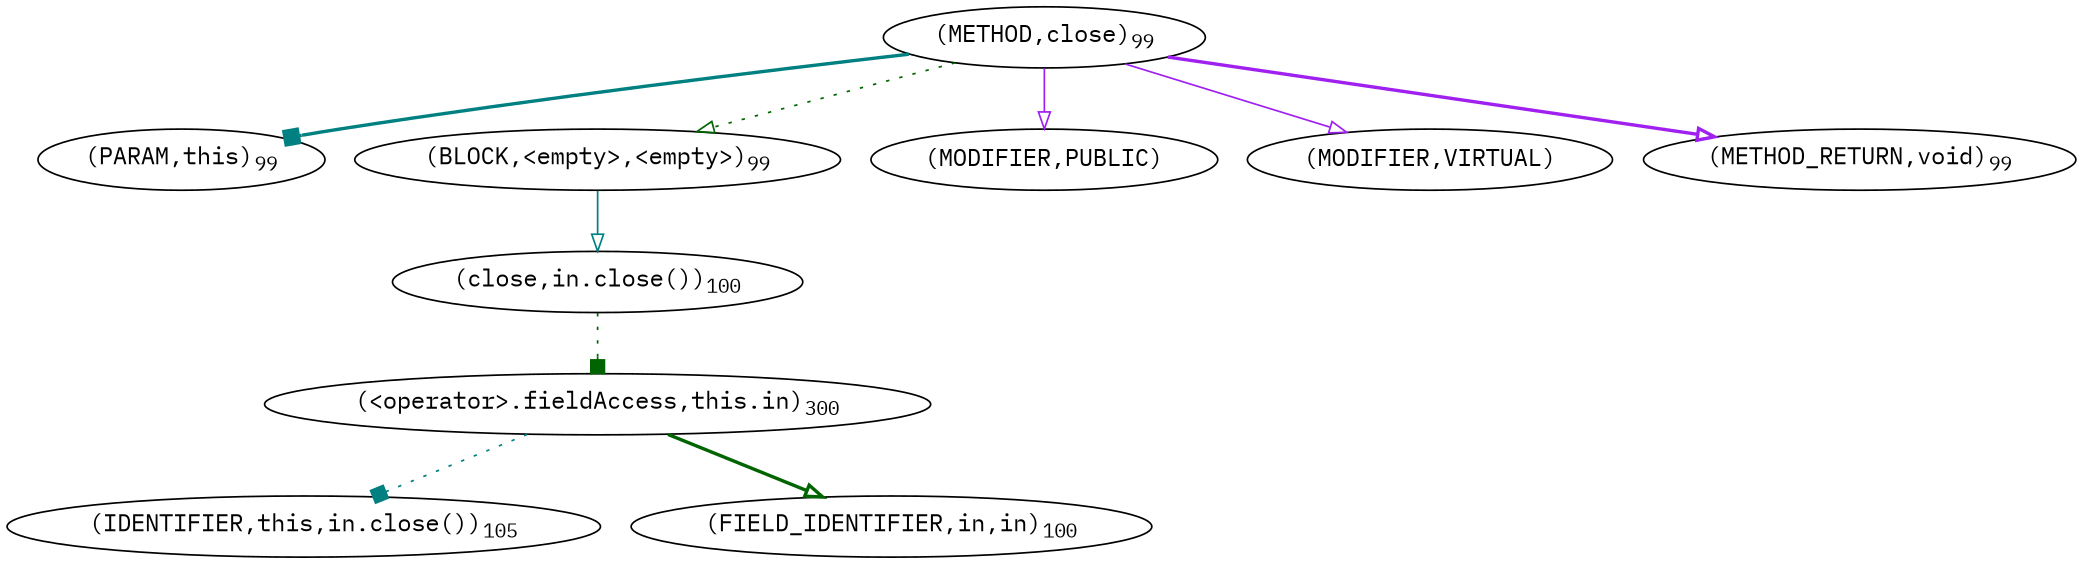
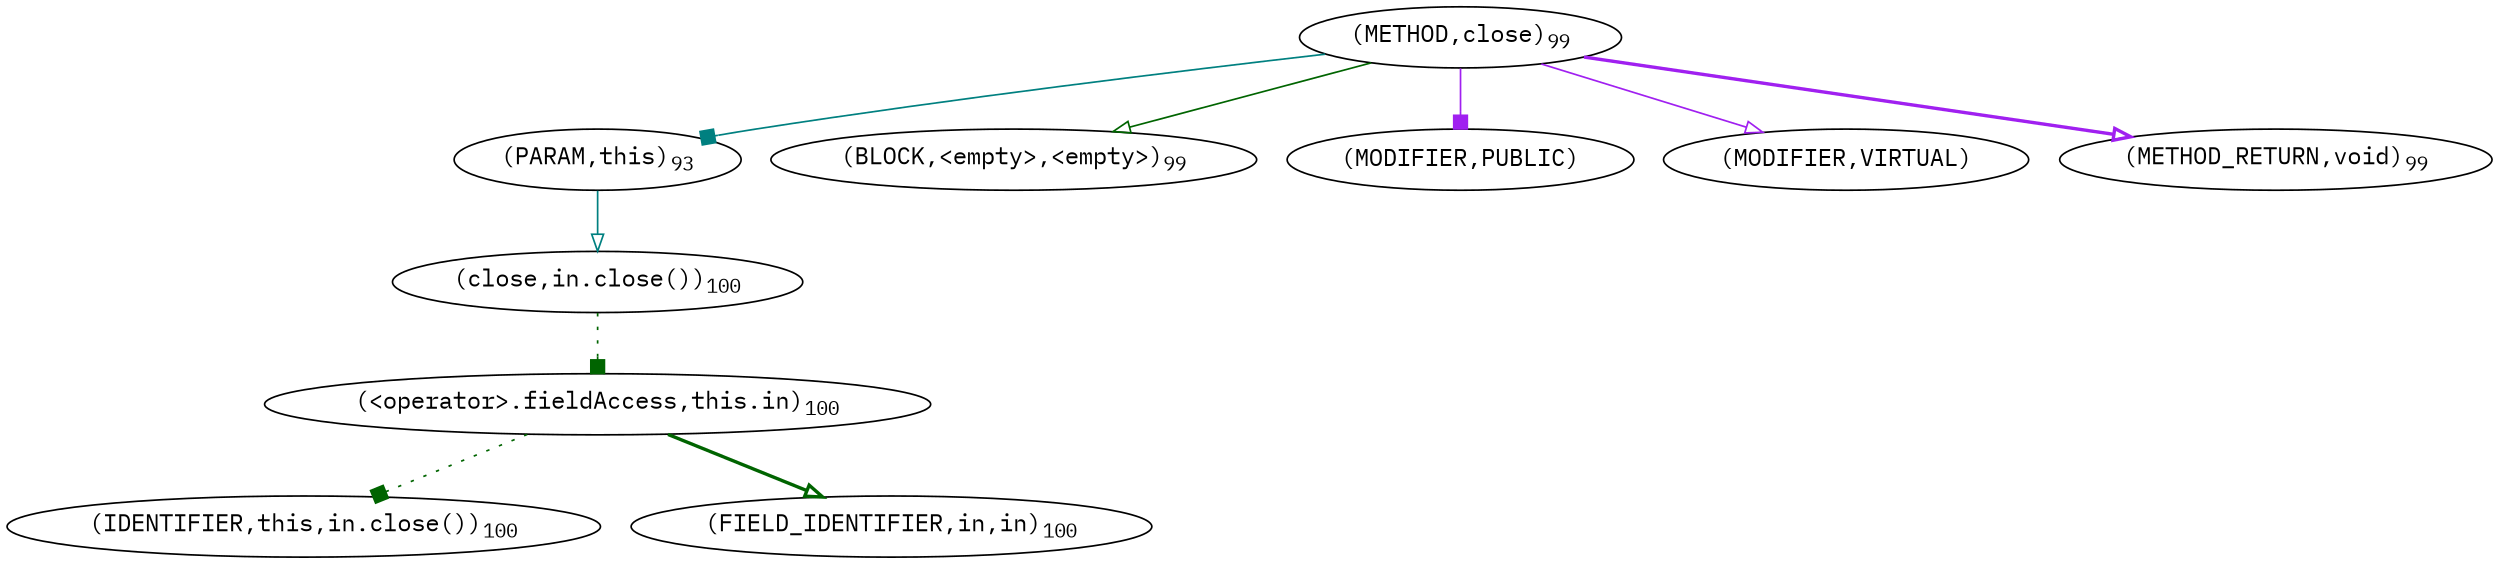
edge "(METHOD,close)" -> "(MODIFIER,PUBLIC)": arrowhead onormal -> box
edge "(METHOD,close)" -> "(PARAM,this)": style bold -> solid
edge "(METHOD,close)" -> "(BLOCK,<empty>,<empty>)": style dotted -> solid
node "(PARAM,this)": text "99" -> "93"
edge "(BLOCK,<empty>,<empty>)" -> "(close,in.close())": now "(PARAM,this)" -> "(close,in.close())"
node "(<operator>.fieldAccess,this.in)": text "300" -> "100"
edge "(<operator>.fieldAccess,this.in)" -> "(IDENTIFIER,this,in.close())": color teal -> darkgreen
node "(IDENTIFIER,this,in.close())": text "105" -> "100"
